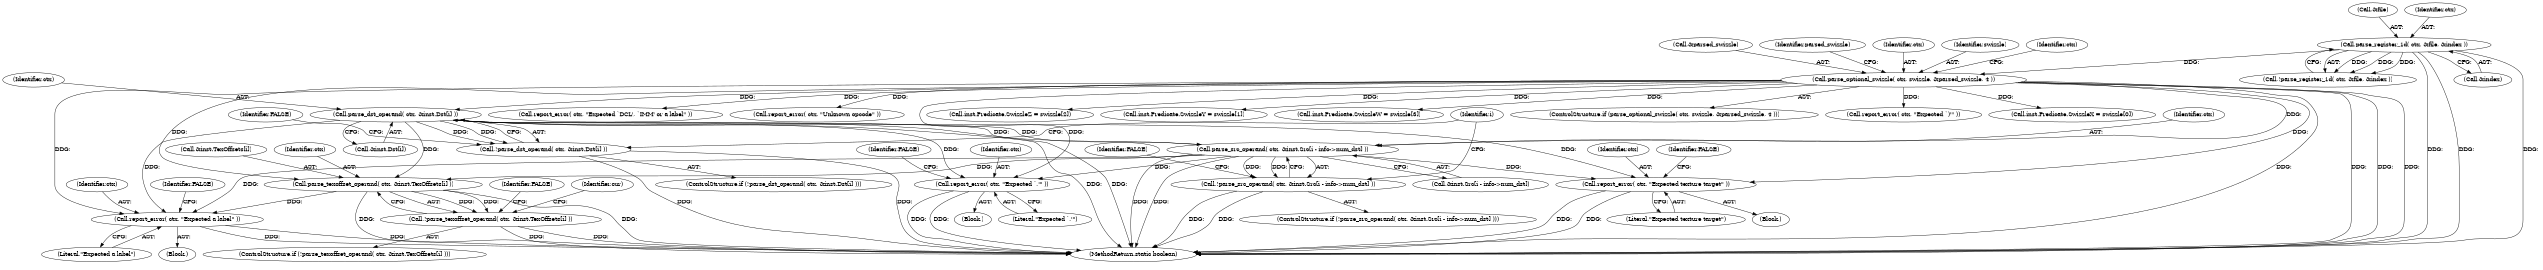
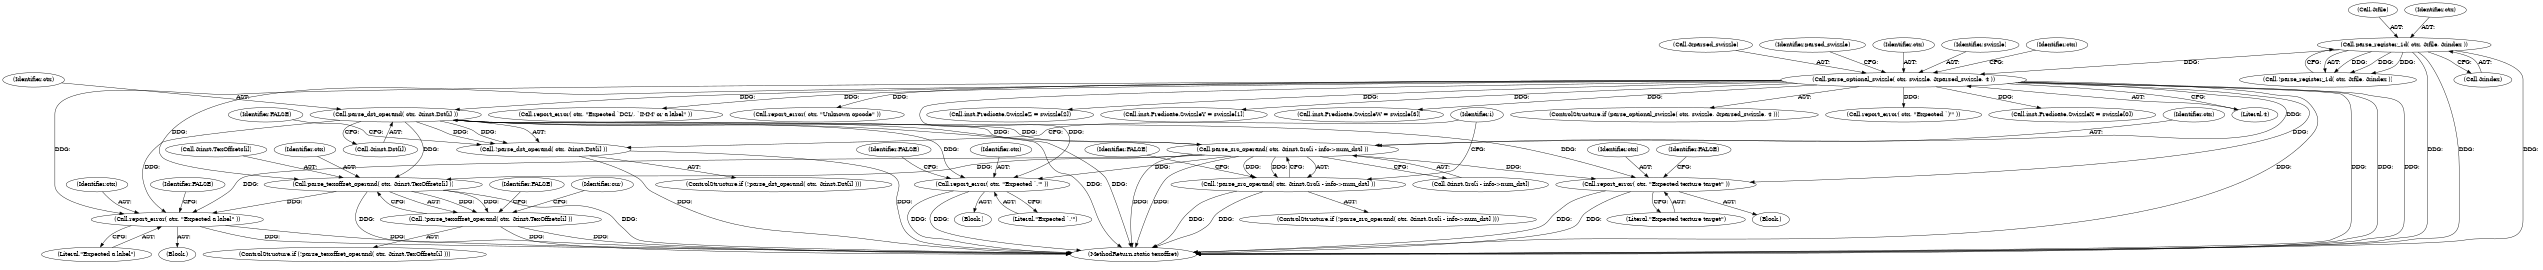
node "(Literal,4)": added
edge "(Call,!parse_dst_operand( ctx, &inst.Dst[i] ))" -> "(Call,parse_dst_operand( ctx, &inst.Dst[i] ))": removed, label "CFG:"
node "(MethodReturn,static boolean)": label "(MethodReturn,static boolean)" -> "(MethodReturn,static texoffset)"
